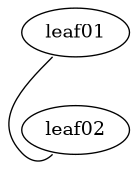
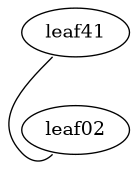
node "leaf01": label "leaf01" -> "leaf41"
